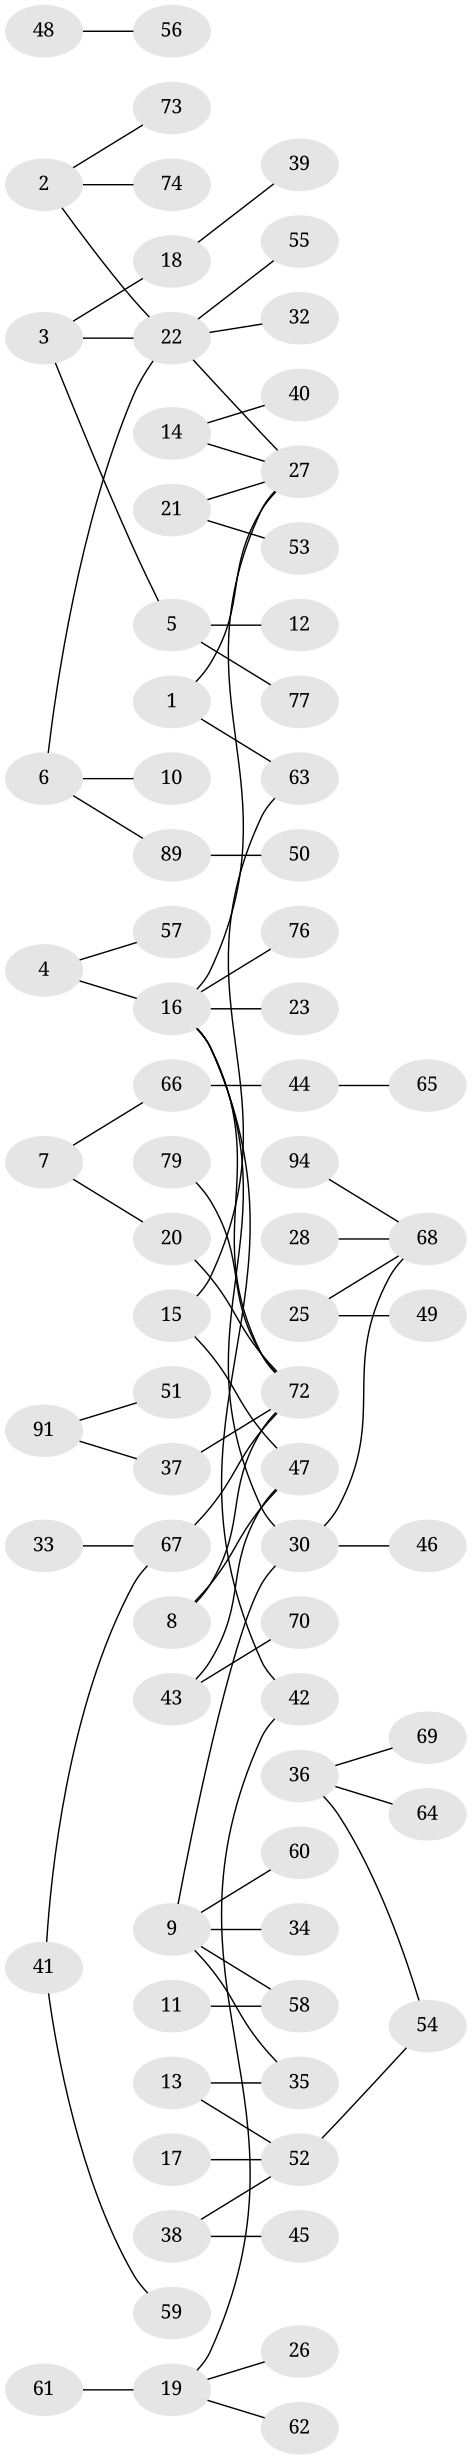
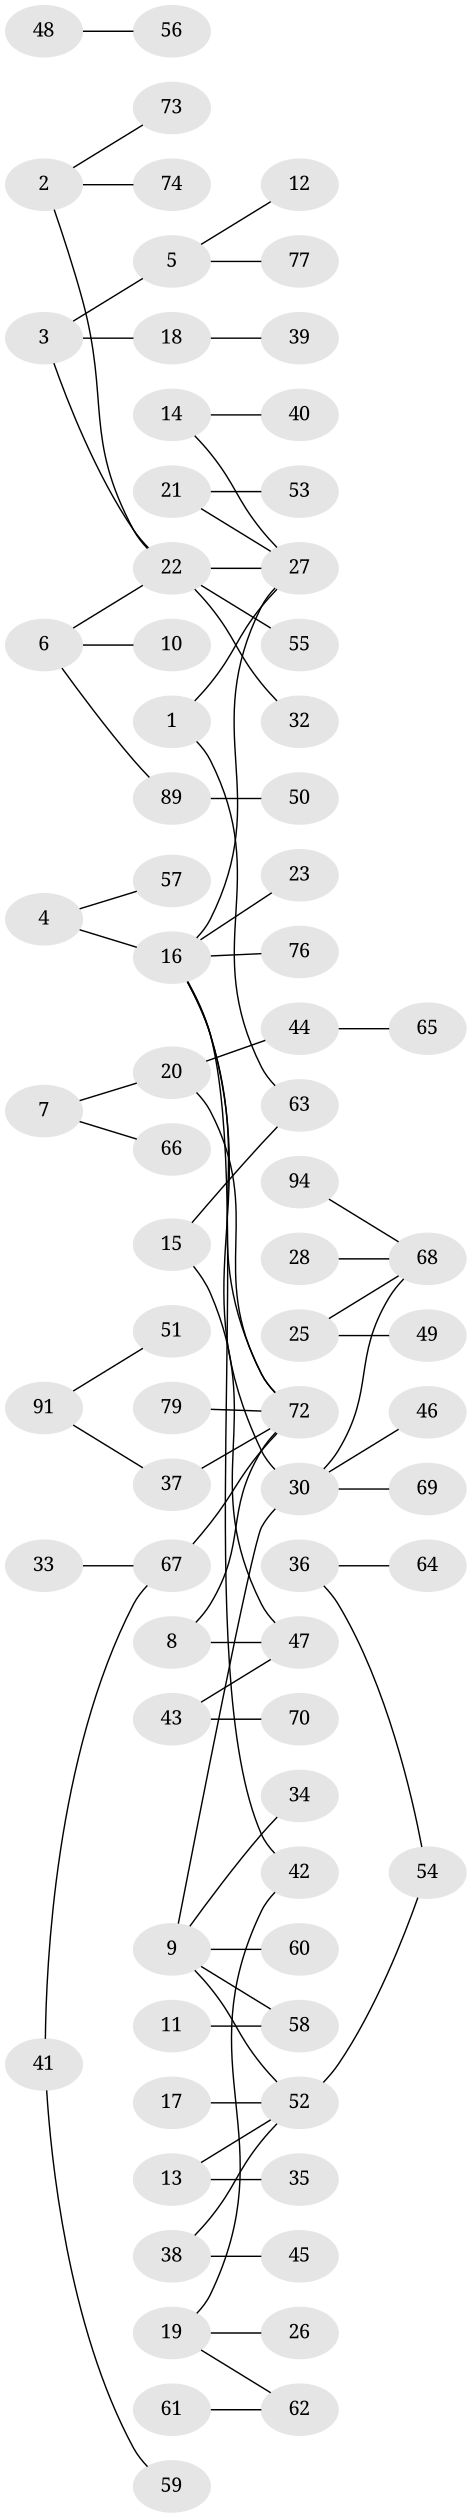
edge "66" -- "44": now "20" -- "44"
edge "69" -- "36": now "69" -- "30"
edge "9" -- "35": now "9" -- "52"
edge "61" -- "19": now "61" -- "62"
